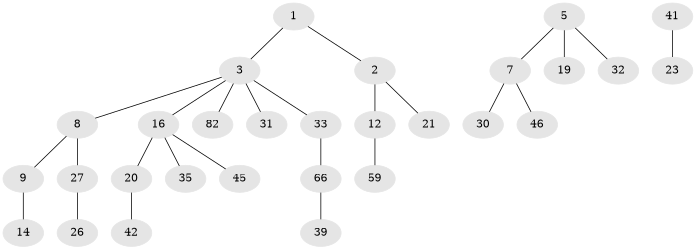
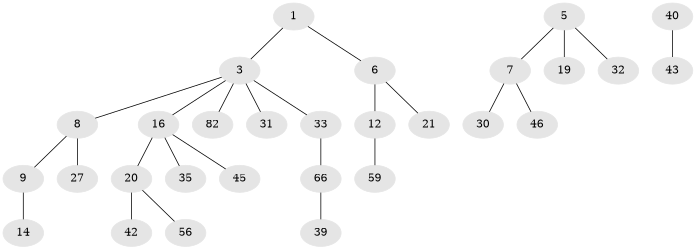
node "41": label "41" -> "40"
node "2": label "2" -> "6"
node "23": label "23" -> "43"
node "26": removed
node "56": added
